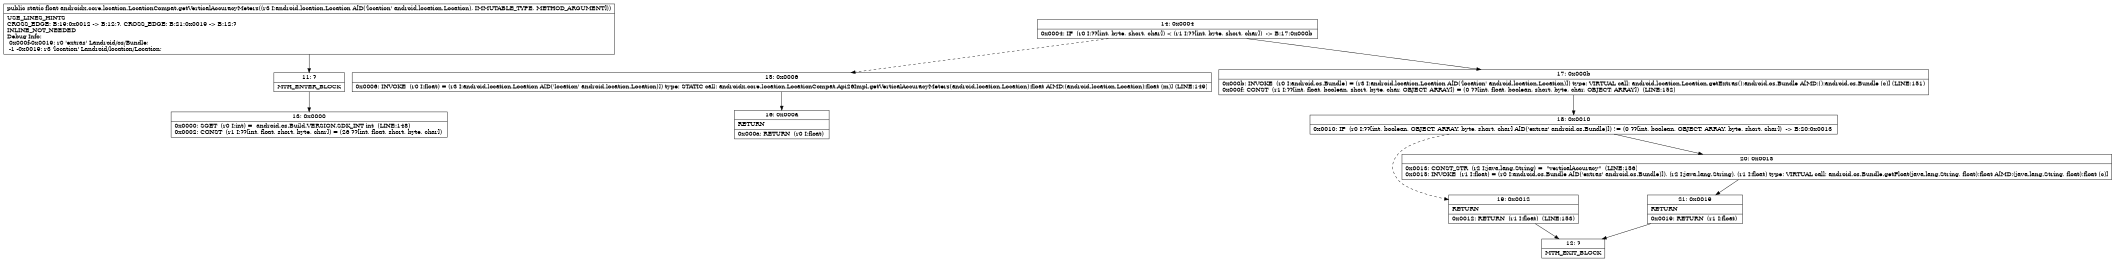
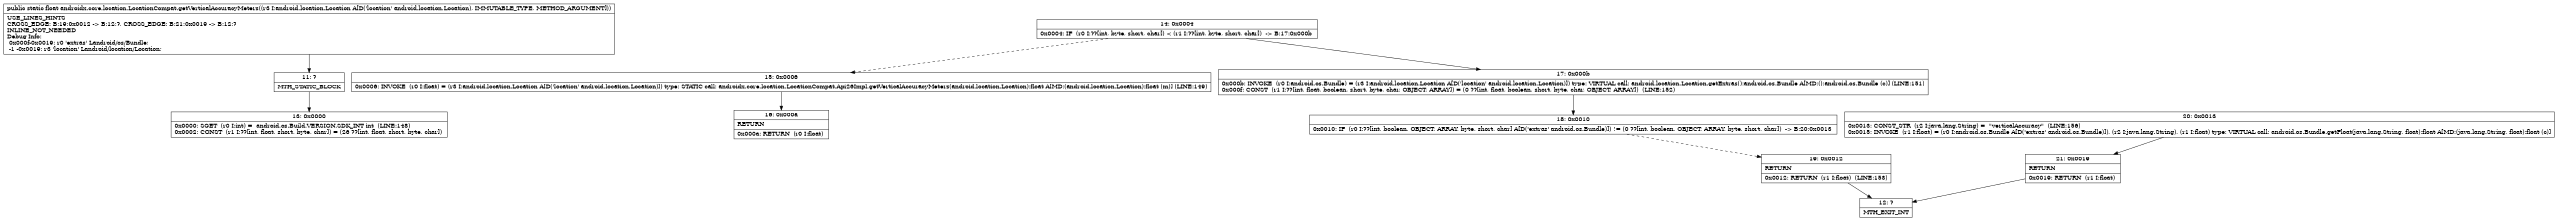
node "11: ?": text "MTH_ENTER_BLOCK" -> "MTH_STATIC_BLOCK"
edge "18: 0x0010" -> "20: 0x0013": removed
node "12: ?": text "MTH_EXIT_BLOCK" -> "MTH_EXIT_INT"
